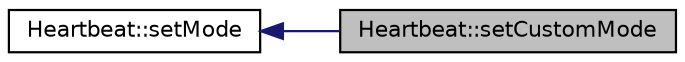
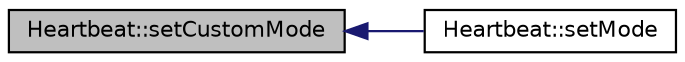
edge "Heartbeat::setCustomMode" -> "Heartbeat::setMode": reversed
